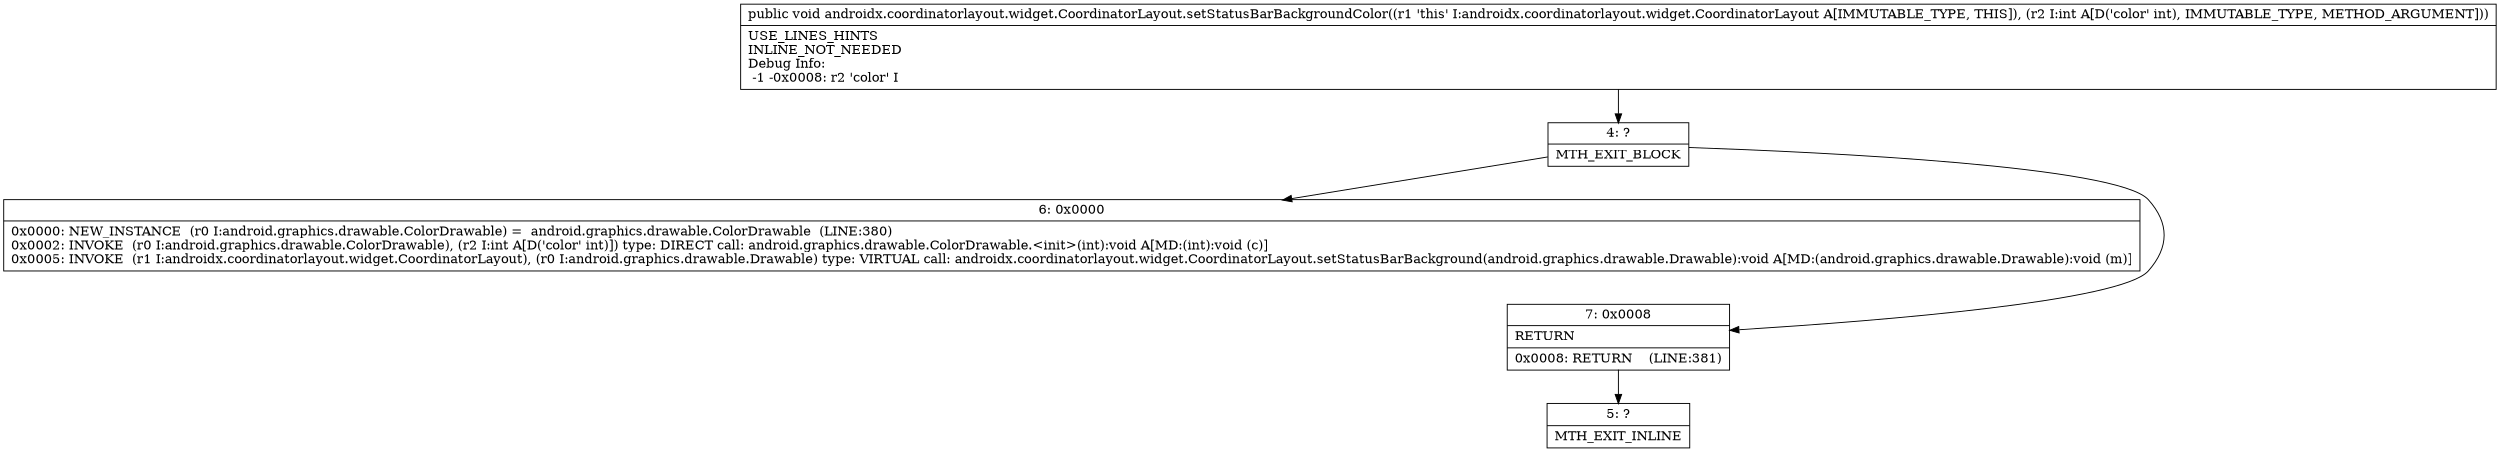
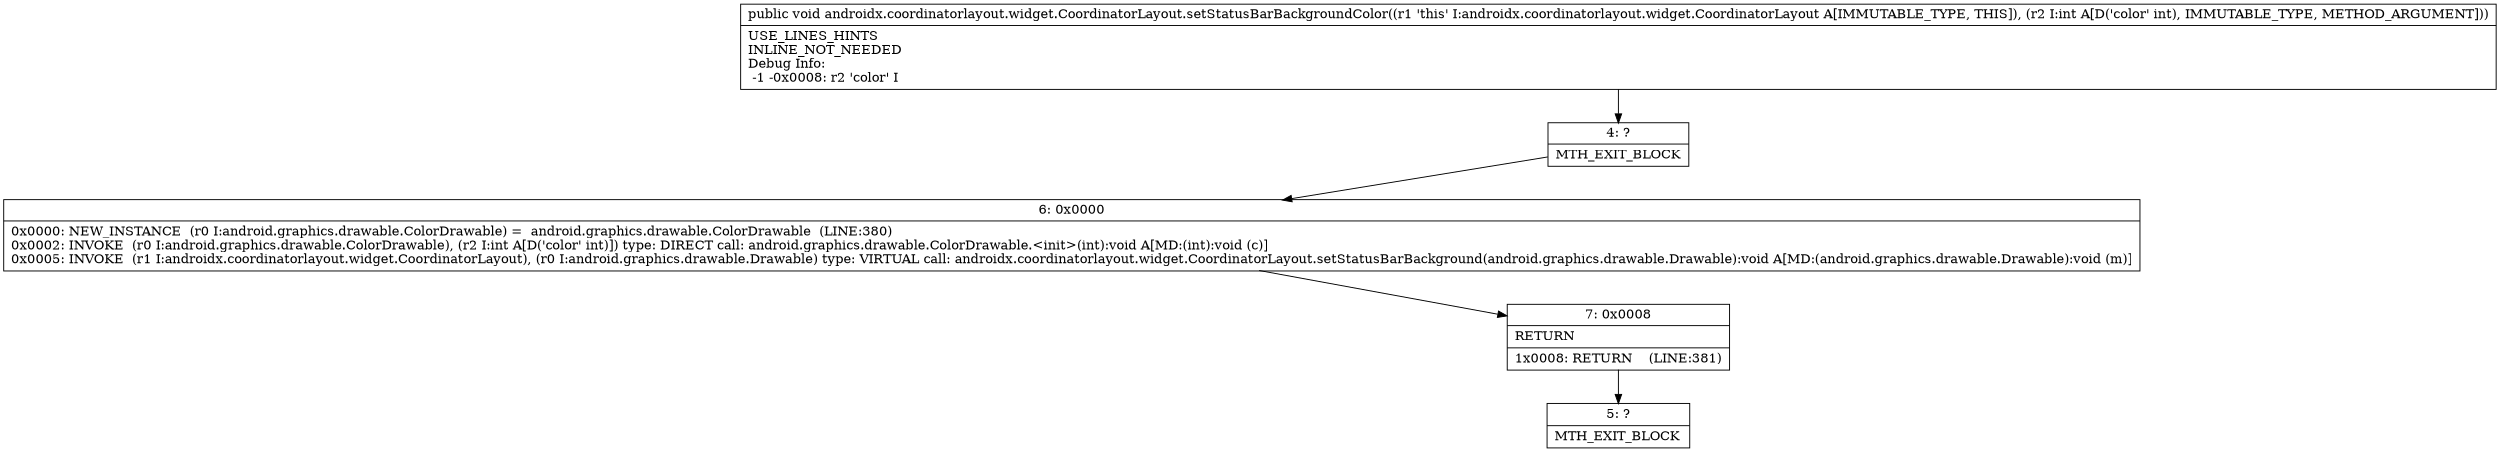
edge "4: ?" -> "7: 0x0008": now "6: 0x0000" -> "7: 0x0008"
node "7: 0x0008": text "0x0008: RETURN    (LINE:381)" -> "1x0008: RETURN    (LINE:381)"
node "5: ?": text "MTH_EXIT_INLINE" -> "MTH_EXIT_BLOCK"
